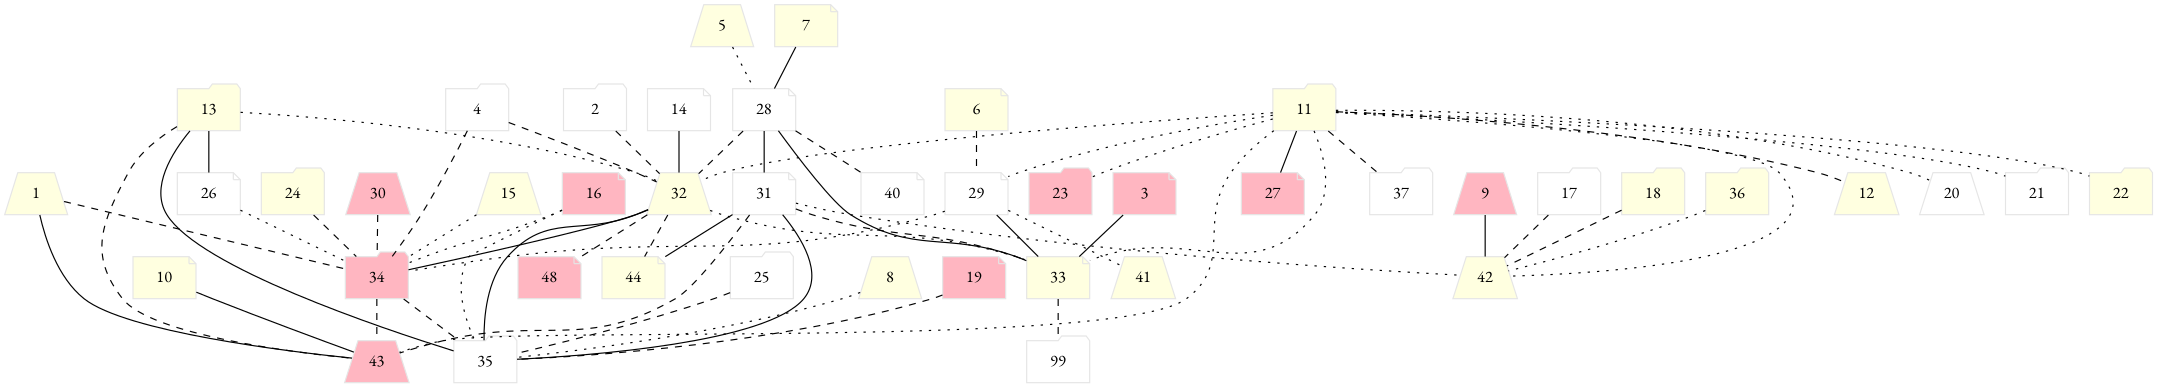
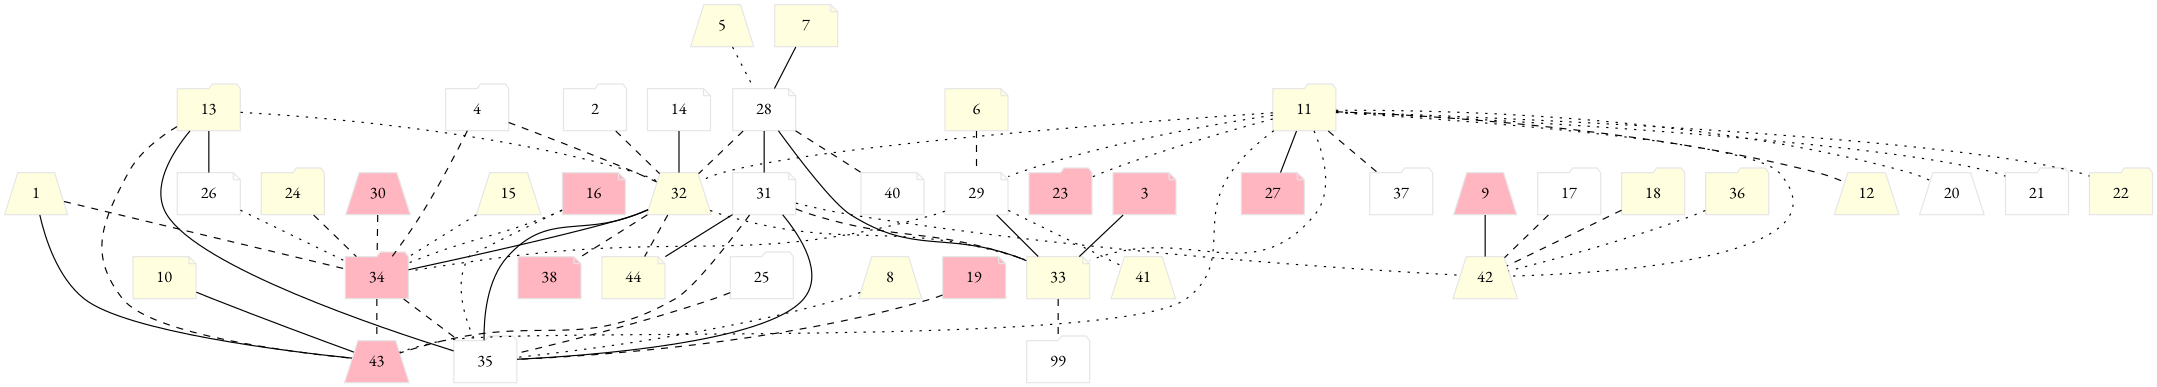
node "48": label "48" -> "38"
